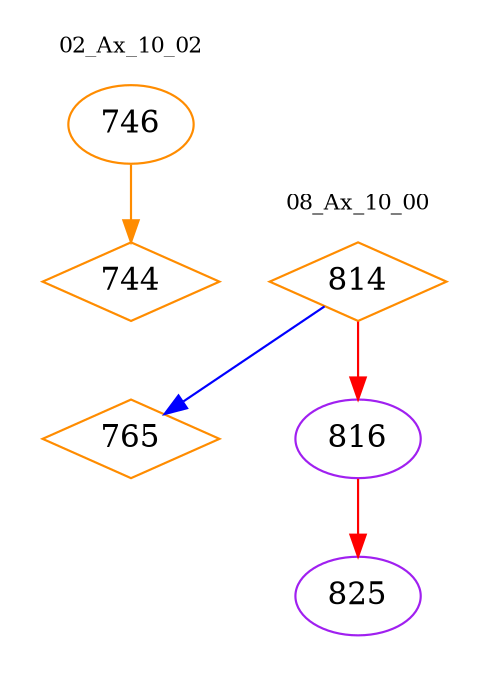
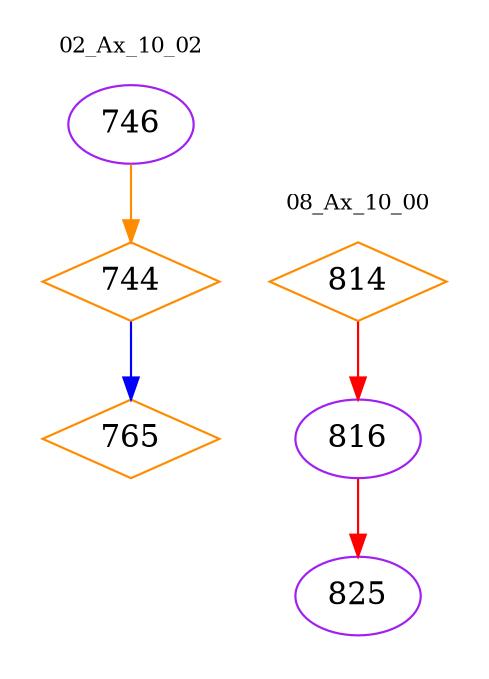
node "746": color darkorange -> purple
edge "814" -> "765": now "744" -> "765"
